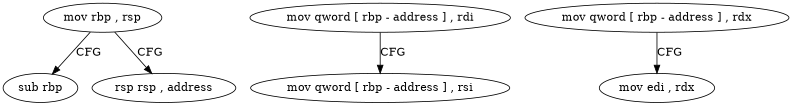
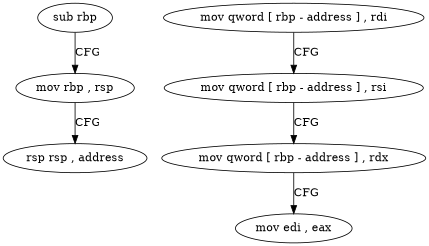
edge "mov rbp , rsp" -> "sub rbp": reversed
node "mov edi , rdx": label "mov edi , rdx" -> "mov edi , eax"
edge "mov qword [ rbp - address ] , rsi" -> "mov qword [ rbp - address ] , rdx": added, label "CFG"
